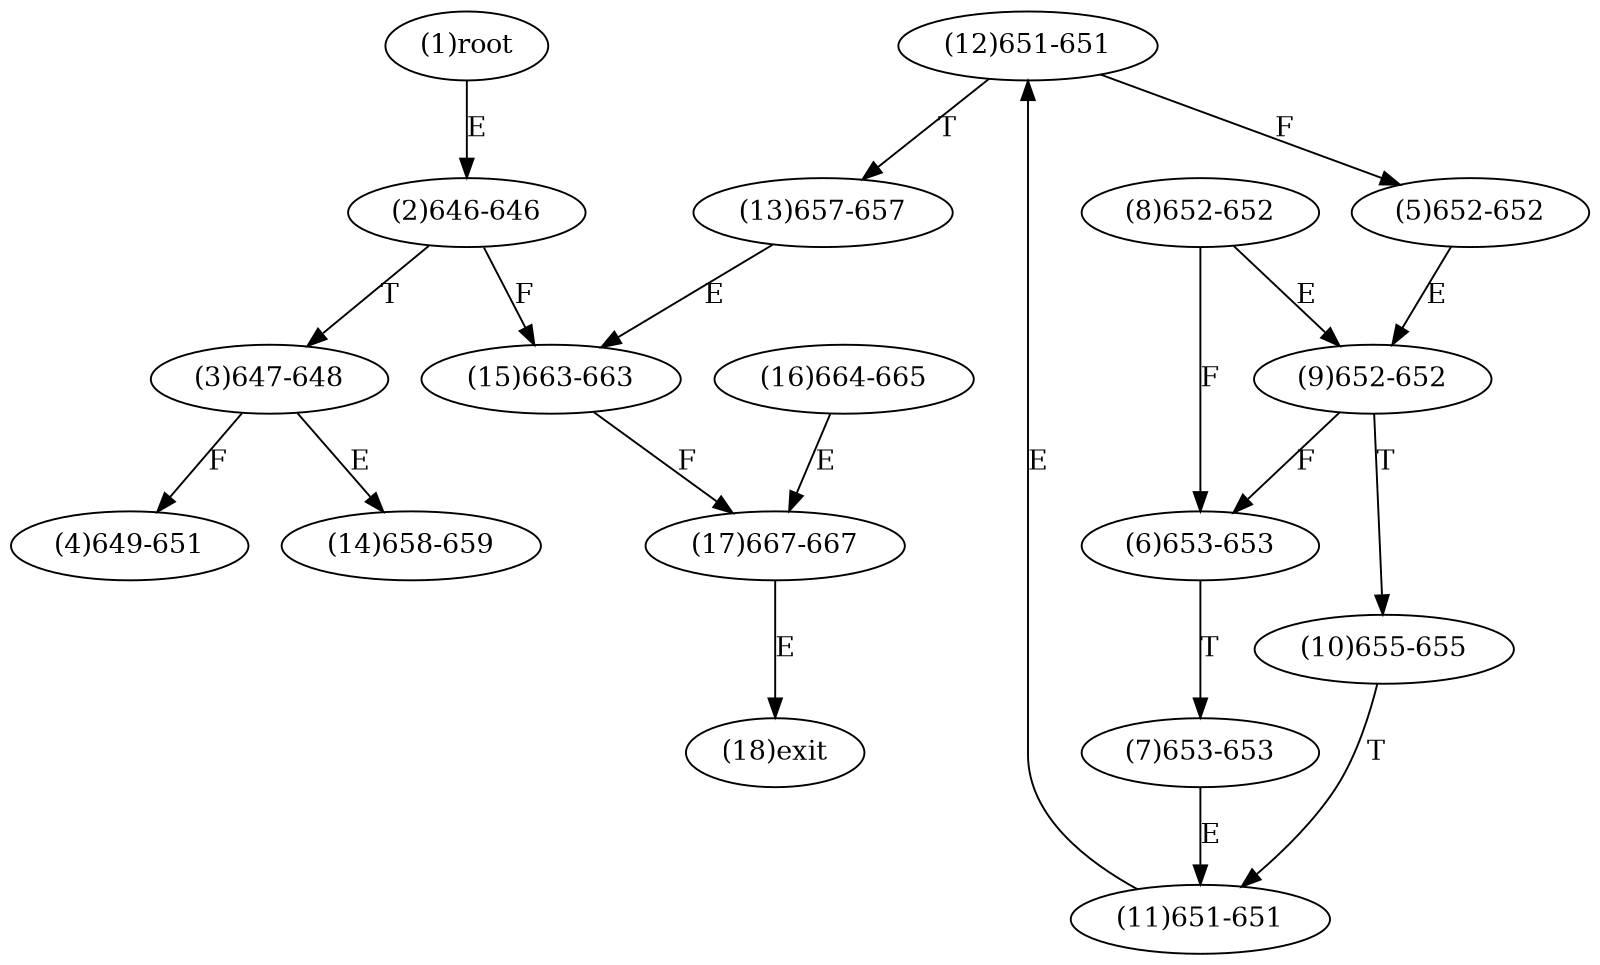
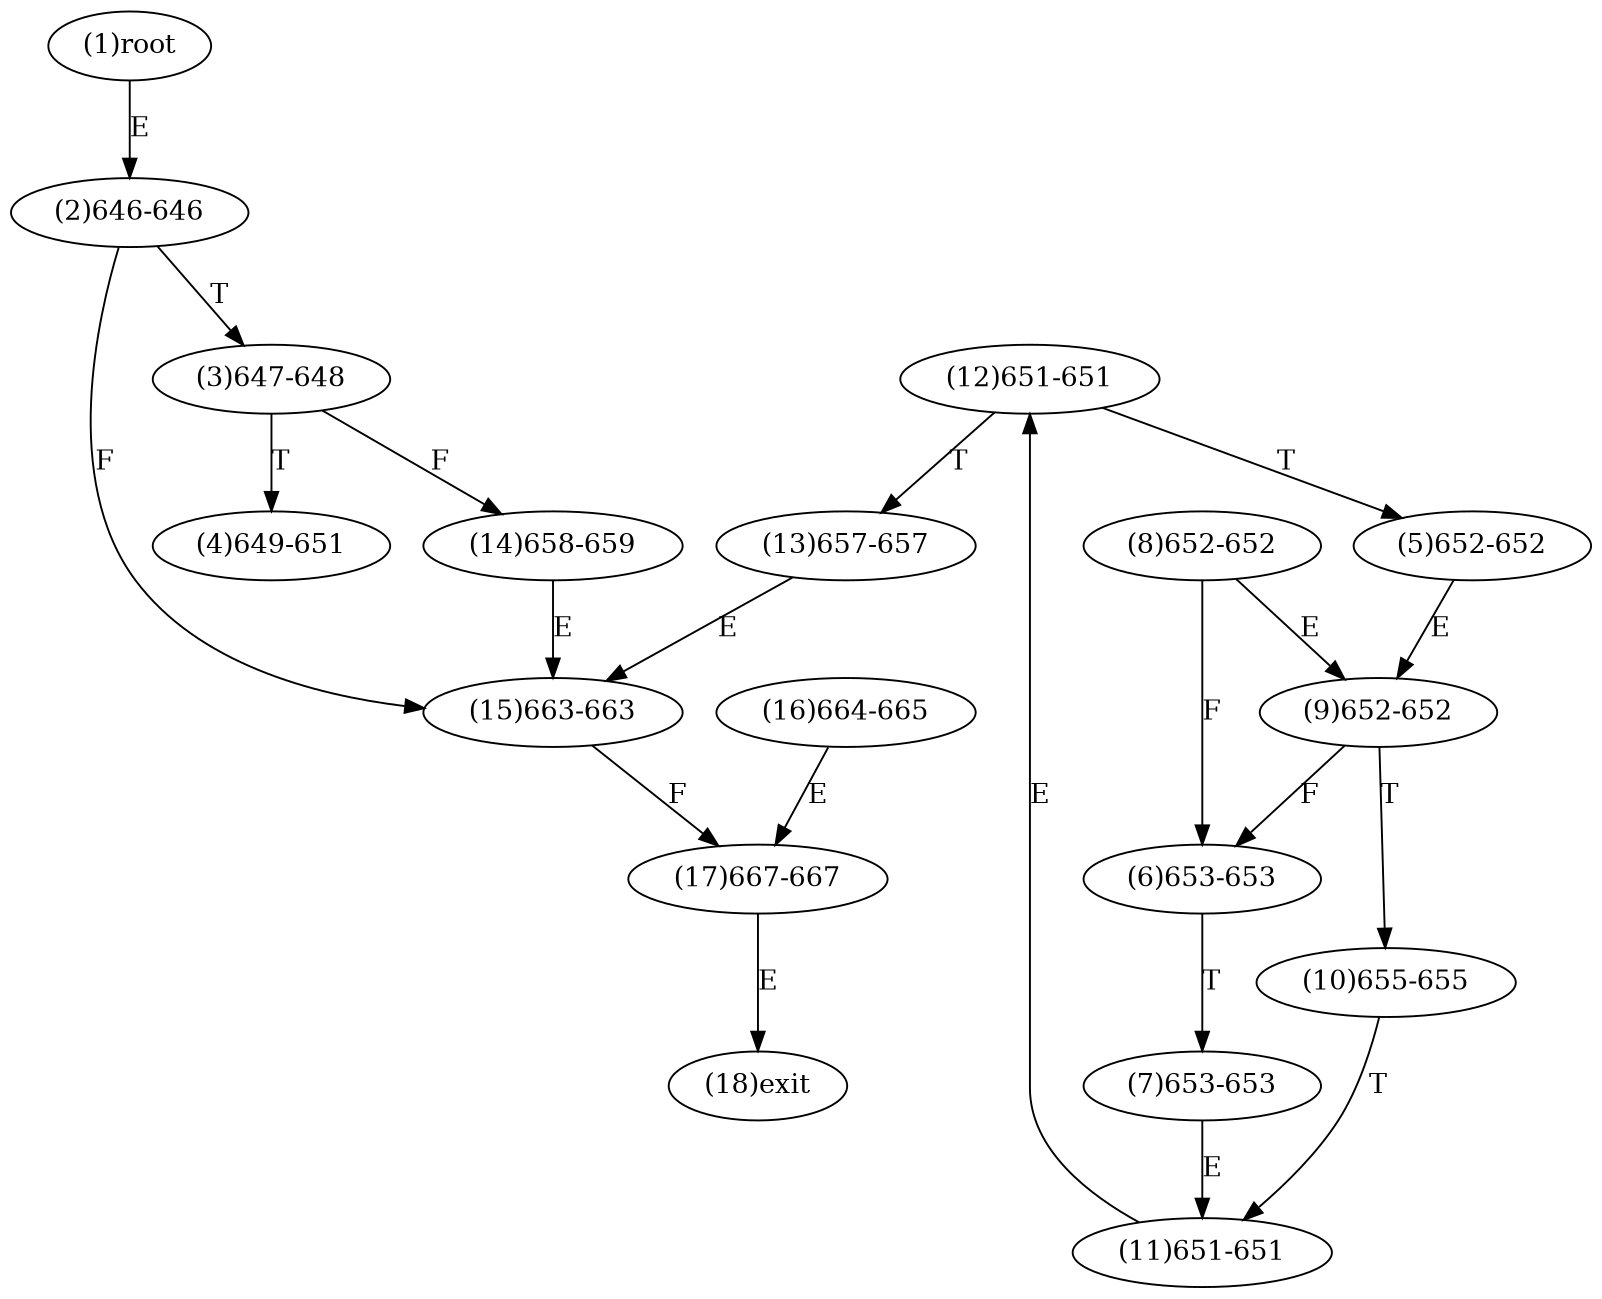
edge "(12)651-651" -> "(5)652-652": label "F" -> "T"
edge "(3)647-648" -> "(4)649-651": label "F" -> "T"
edge "(3)647-648" -> "(14)658-659": label "E" -> "F"
edge "(14)658-659" -> "(15)663-663": added, label "E"
